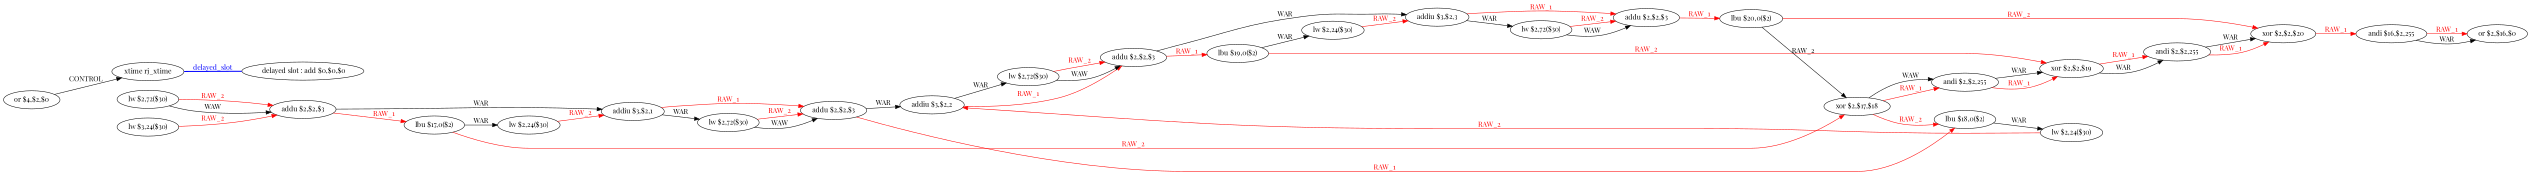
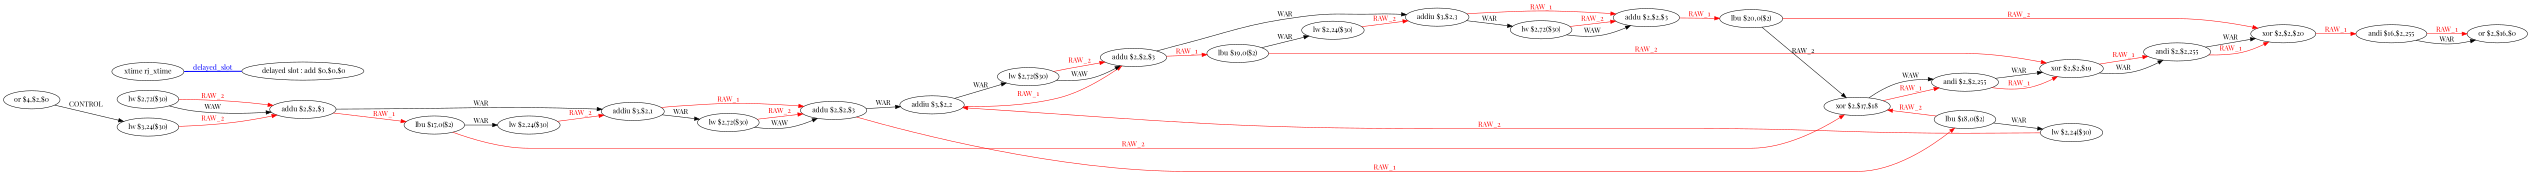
edge "or $4,$2,$0" -> "xtime rj_xtime": now "or $4,$2,$0" -> "lw $3,24($30)"
edge "xor $2,$17,$18" -> "lbu $18,0($2)": reversed
